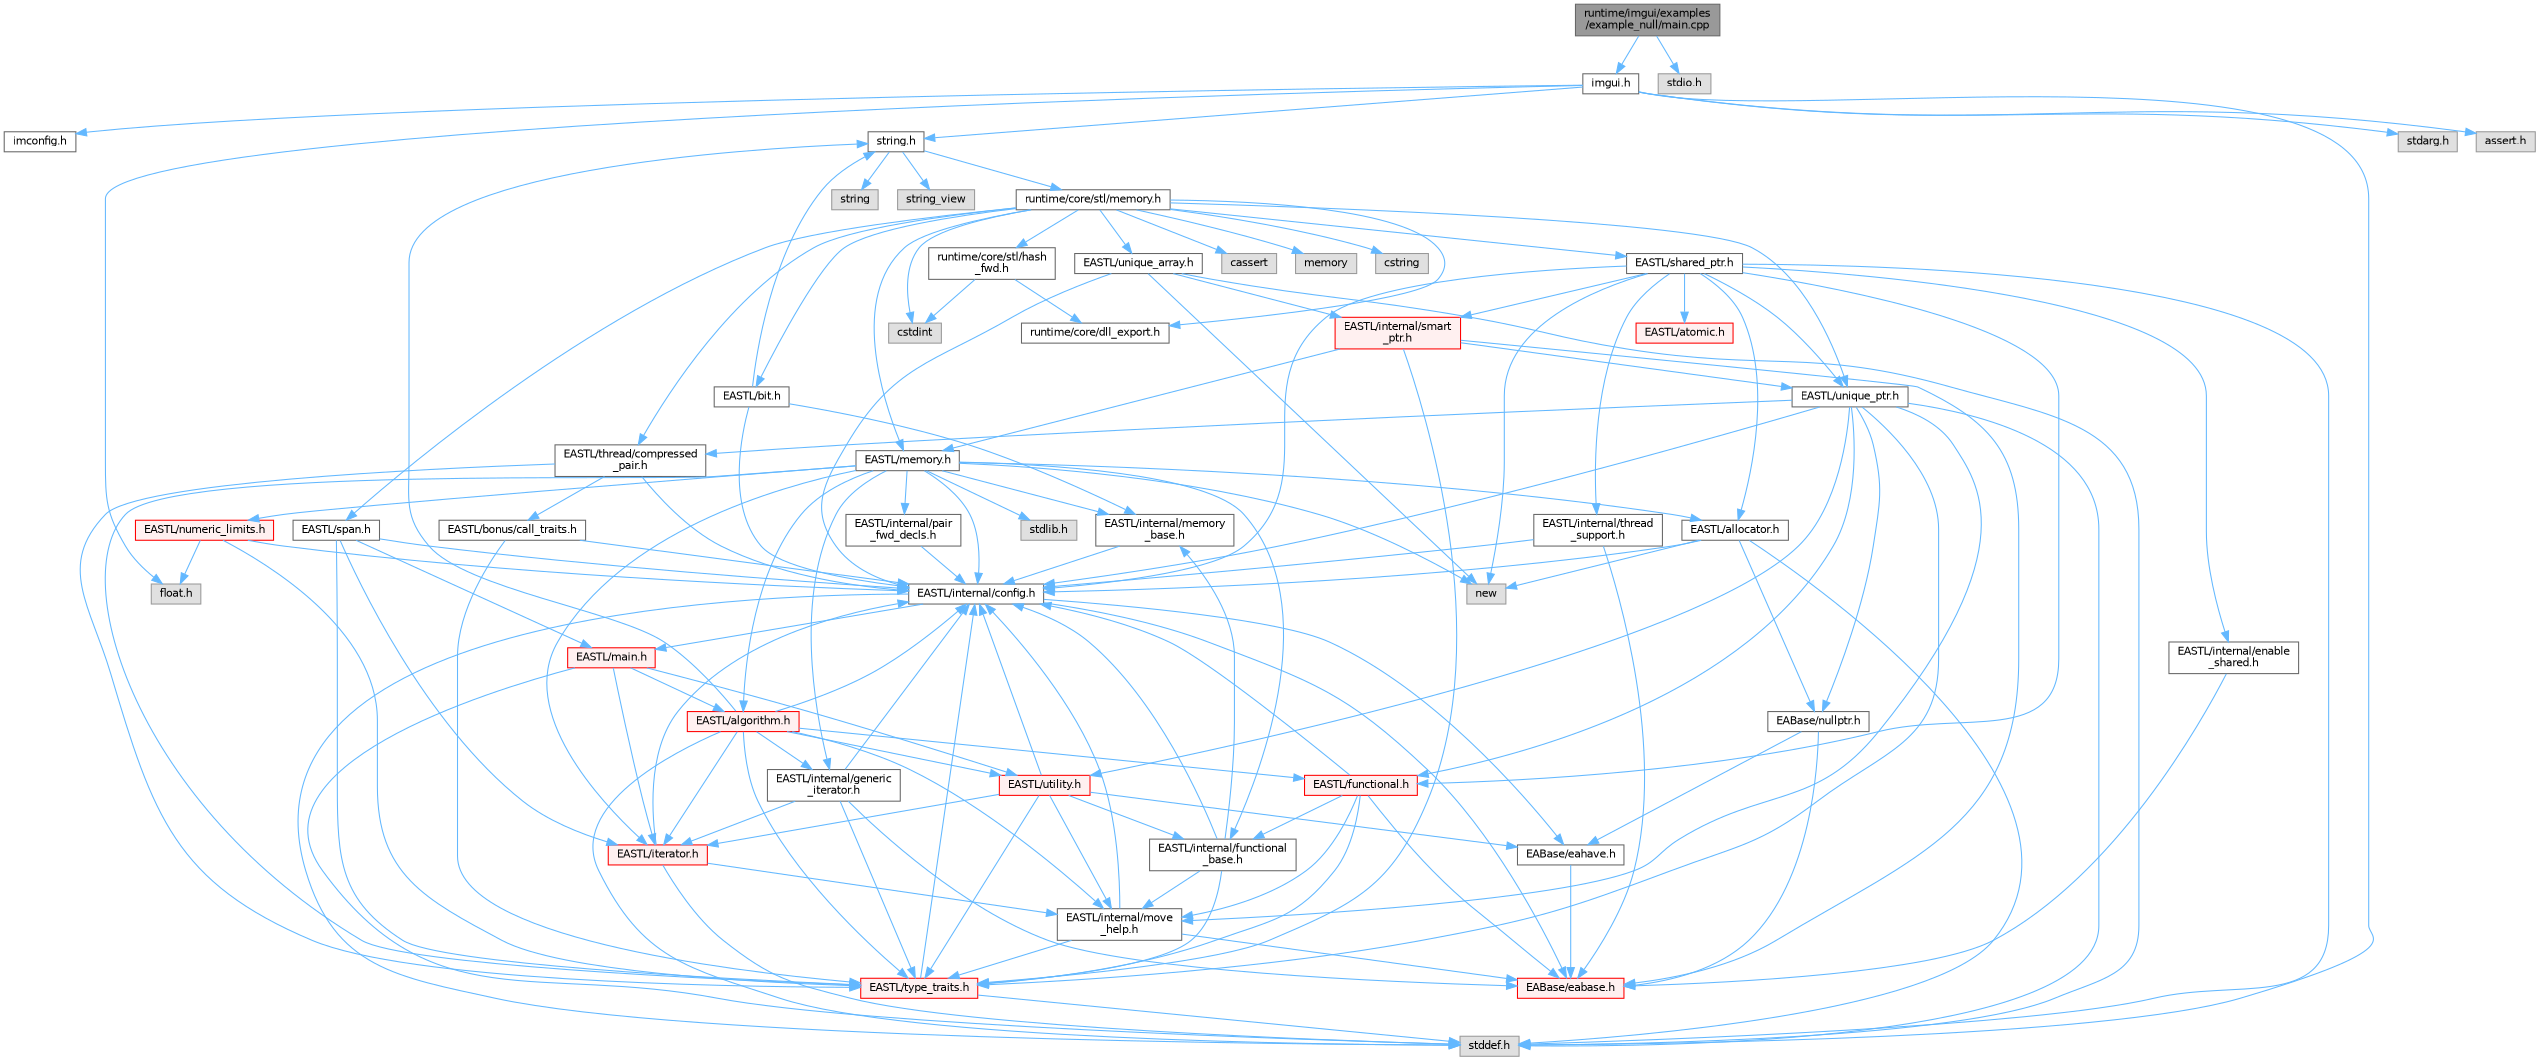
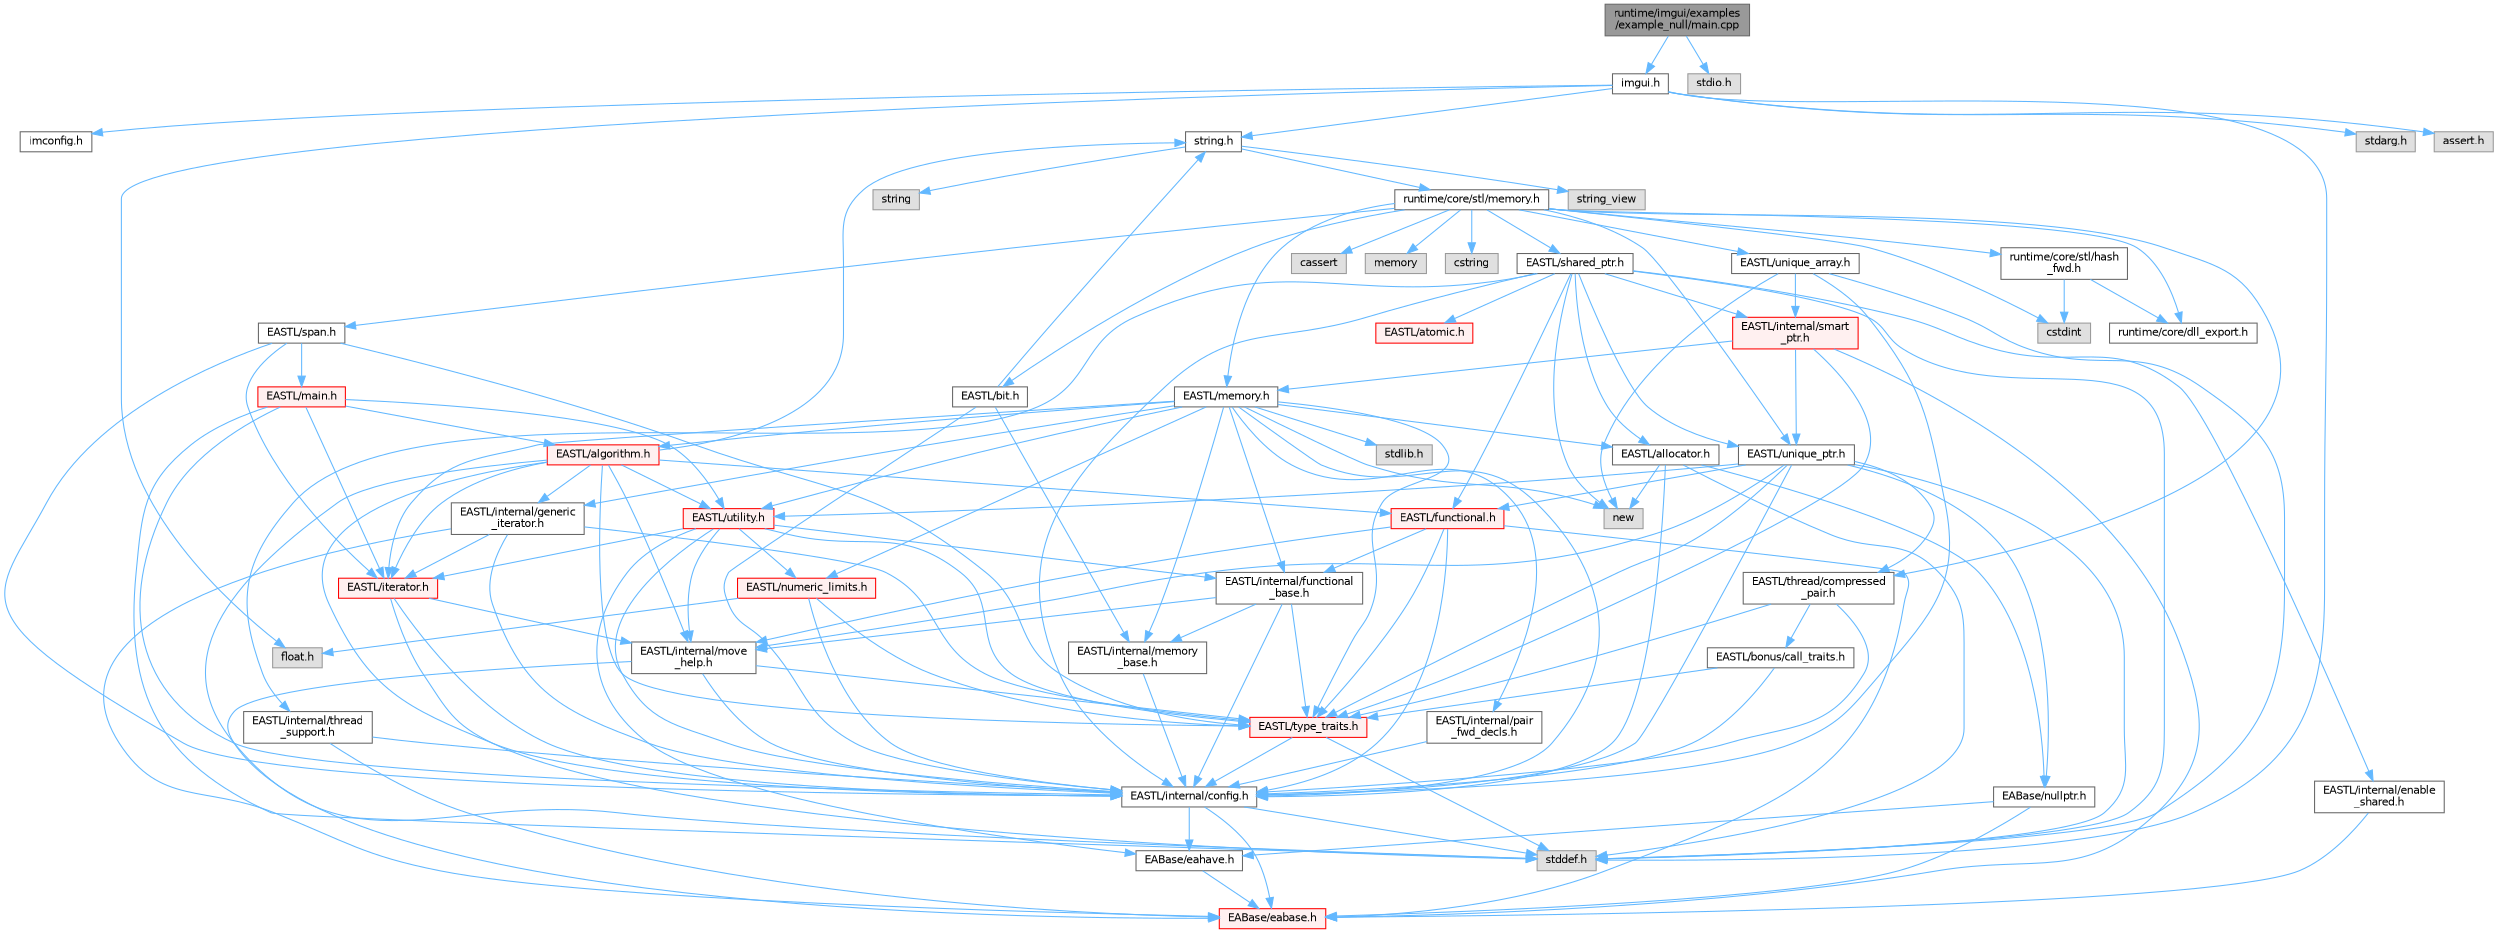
edge "EASTL/memory.h" -> "EASTL/utility.h": added
edge "EASTL/utility.h" -> "EASTL/numeric_limits.h": added
edge "EASTL/internal/config.h" -> "EASTL/main.h": reversed
